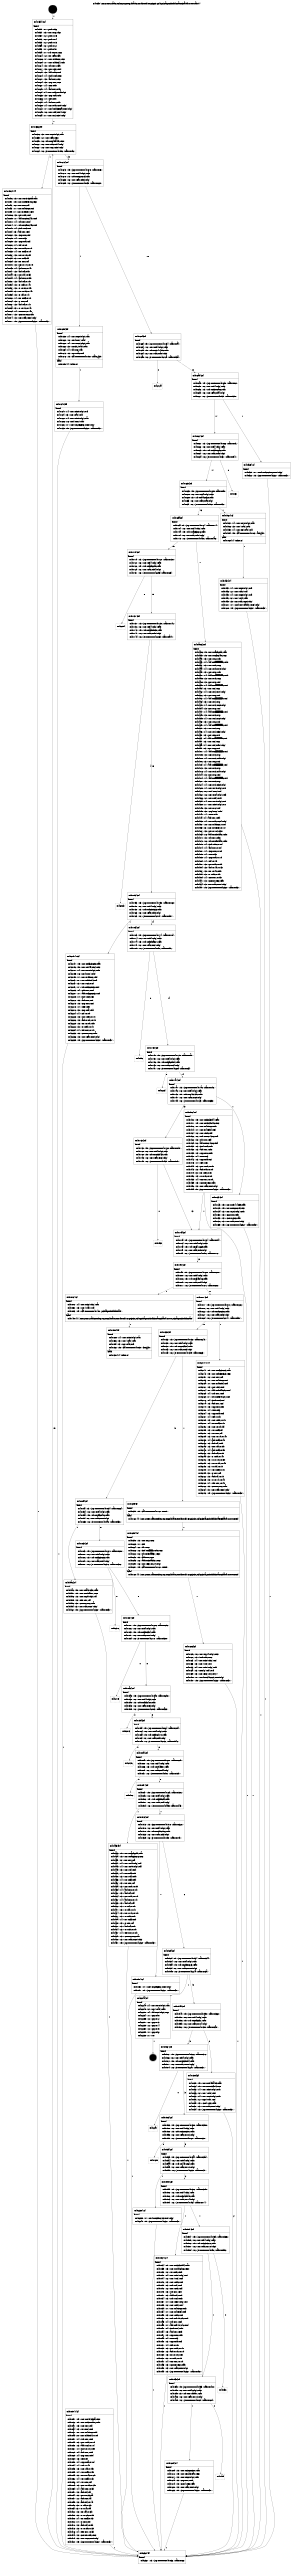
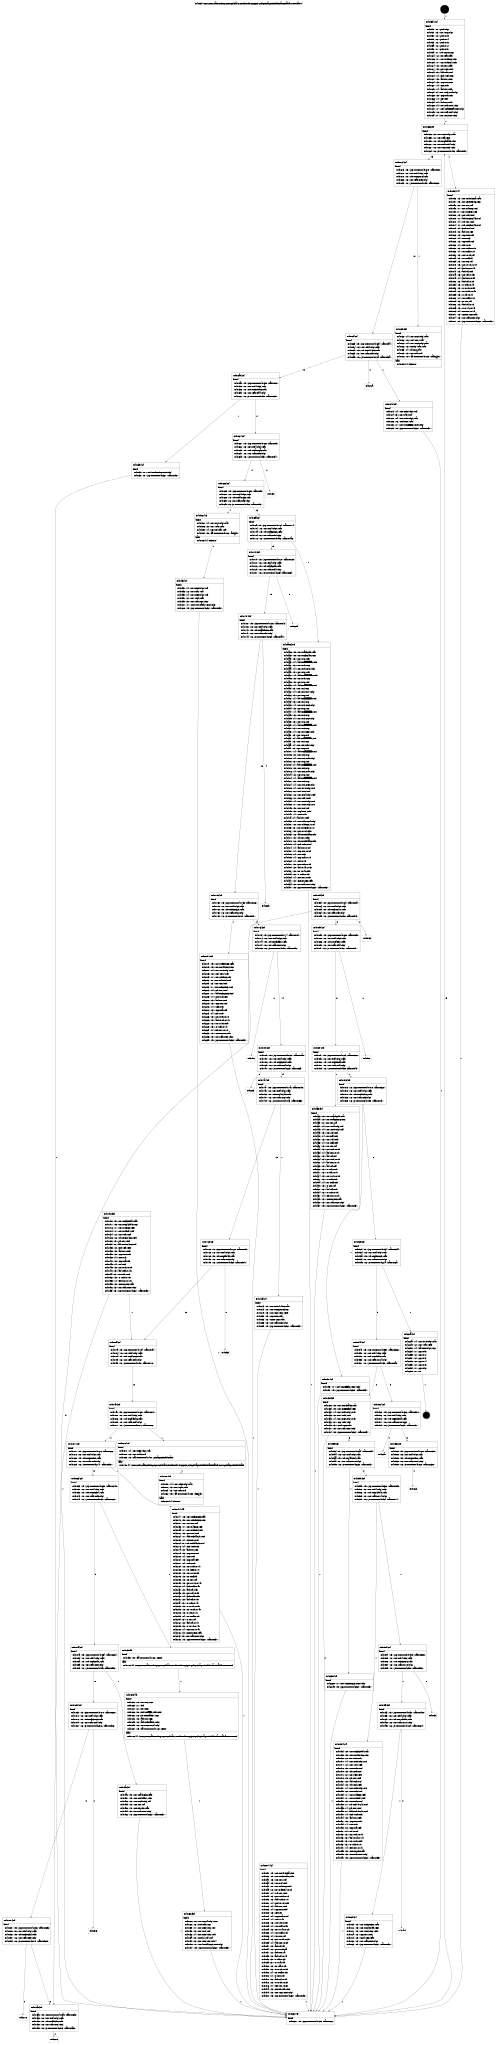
edge "0x401c5e [29]" -> "0x401c7b [29]": now "0x40168f [28]" -> "0x401c7b [29]"
edge "0x4018a3 [28]" -> "0x4018bf [28]": reversed
edge "0x401983 [28]" -> "0x40199f [28]": now "0x401c98 [33]" -> "0x40199f [28]"
